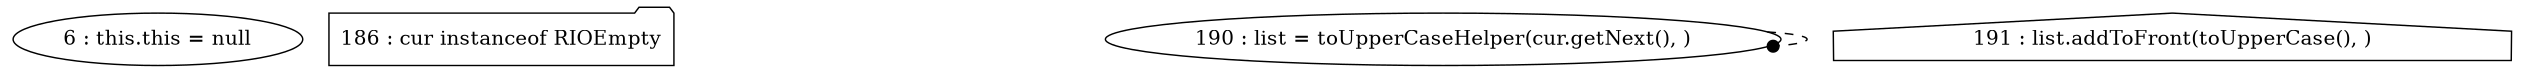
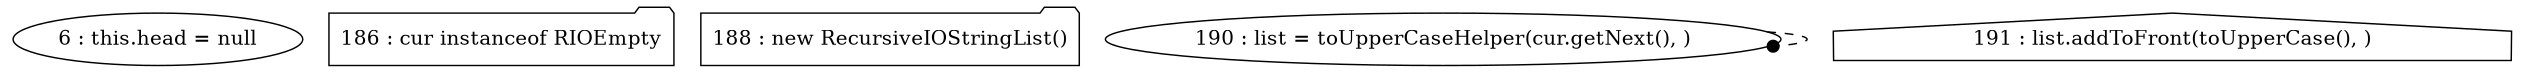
node "6 : this.this = null": label "6 : this.this = null" -> "6 : this.head = null"
node "188 : new RecursiveIOStringList()": added
